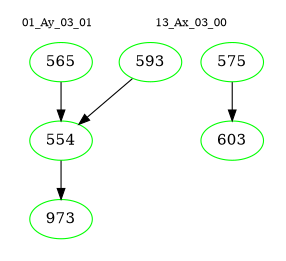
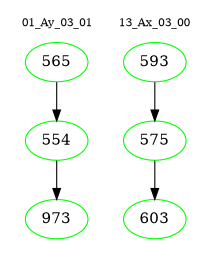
edge "593" -> "554": now "593" -> "575"
